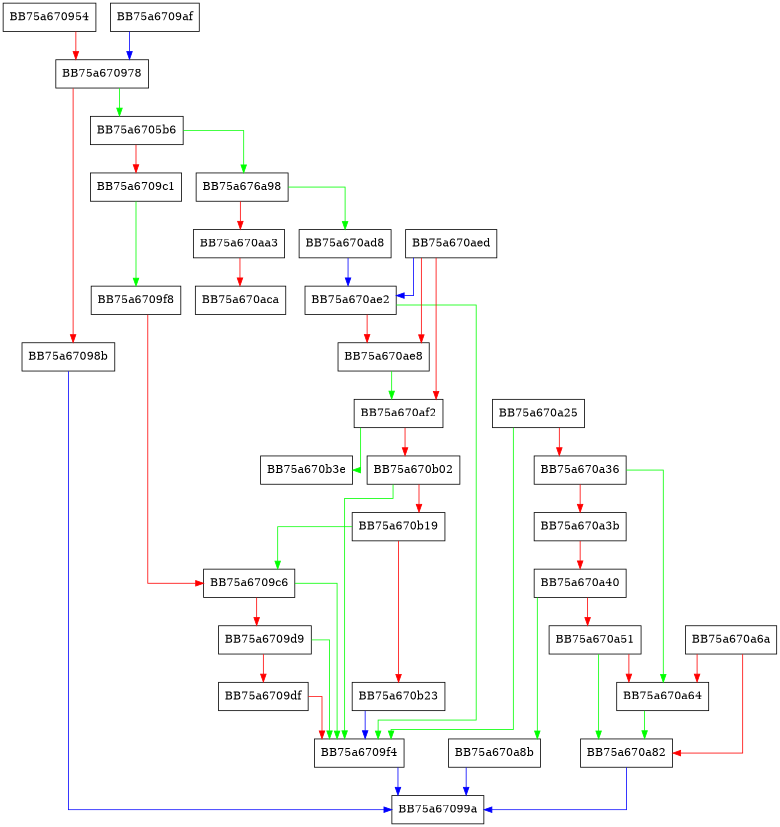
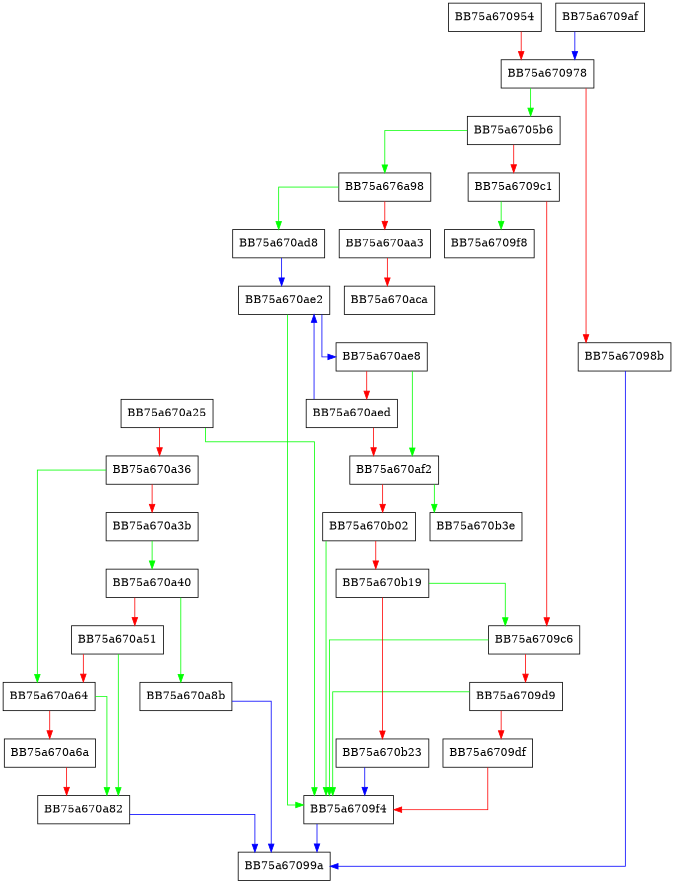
edge "BB75a670aed" -> "BB75a670ae8": reversed
edge "BB75a670ae2" -> "BB75a670ae8": color red -> blue
edge "BB75a6709f8" -> "BB75a6709c6": now "BB75a6709c1" -> "BB75a6709c6"
edge "BB75a670a3b" -> "BB75a670a40": color red -> green
edge "BB75a670a6a" -> "BB75a670a64": reversed
